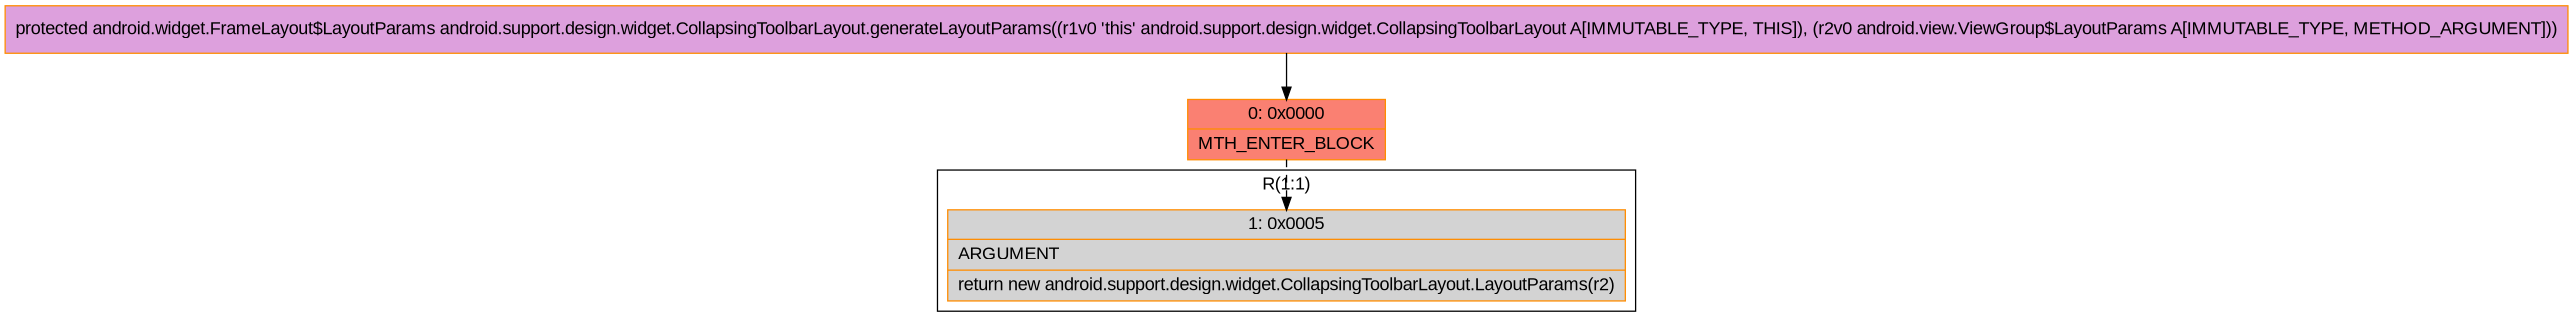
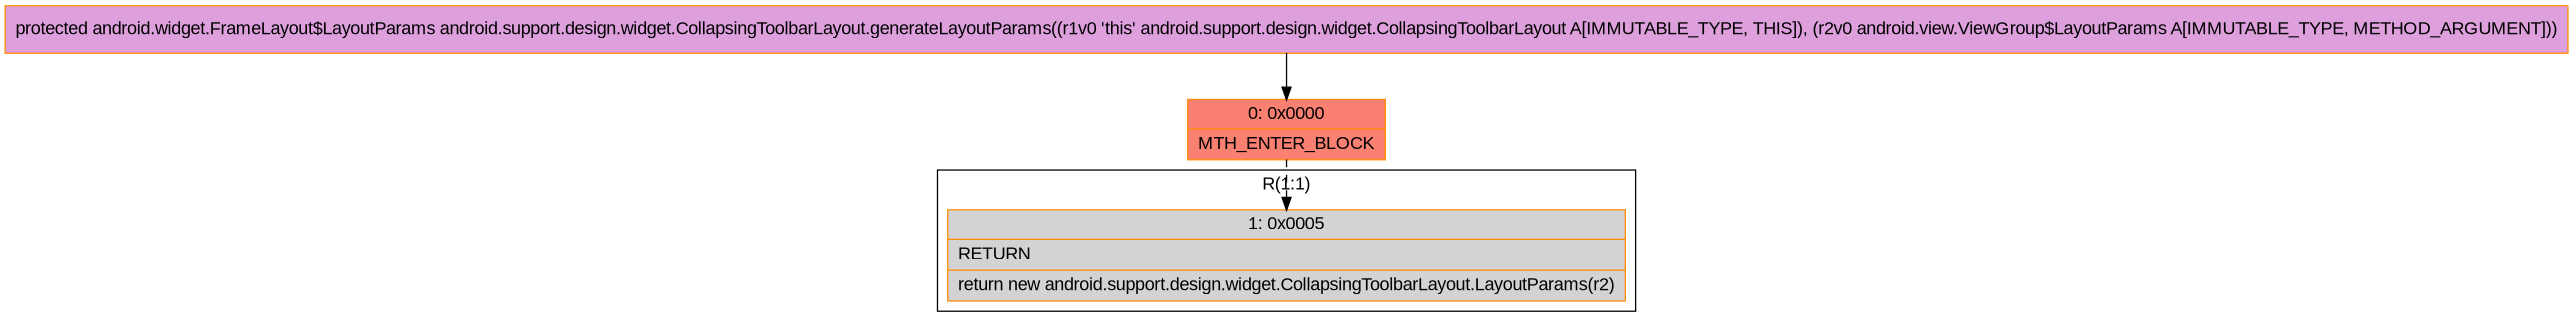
node "1: 0x0005": text "ARGUMENT" -> "RETURN"
